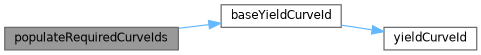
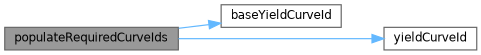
edge "baseYieldCurveId" -> "yieldCurveId": now "populateRequiredCurveIds" -> "yieldCurveId"
